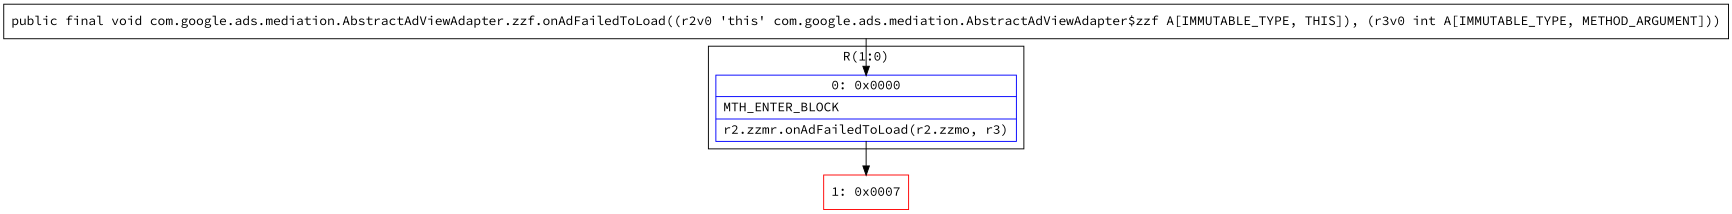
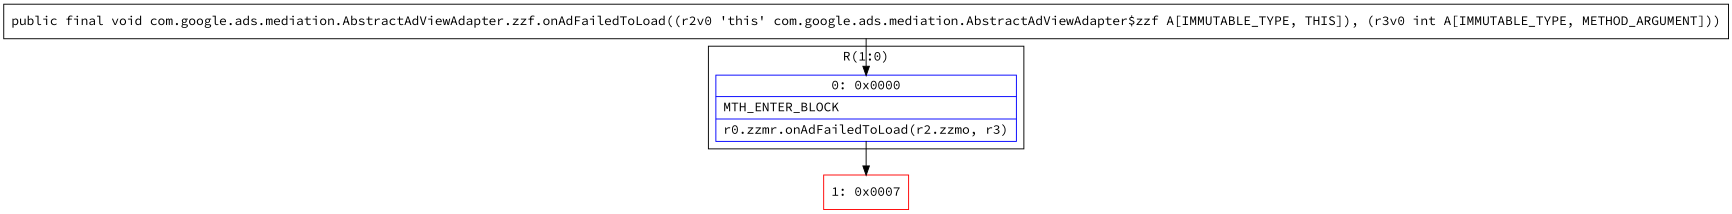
node "0: 0x0000": text "r2.zzmr.onAdFailedToLoad(r2.zzmo, r3)" -> "r0.zzmr.onAdFailedToLoad(r2.zzmo, r3)"
